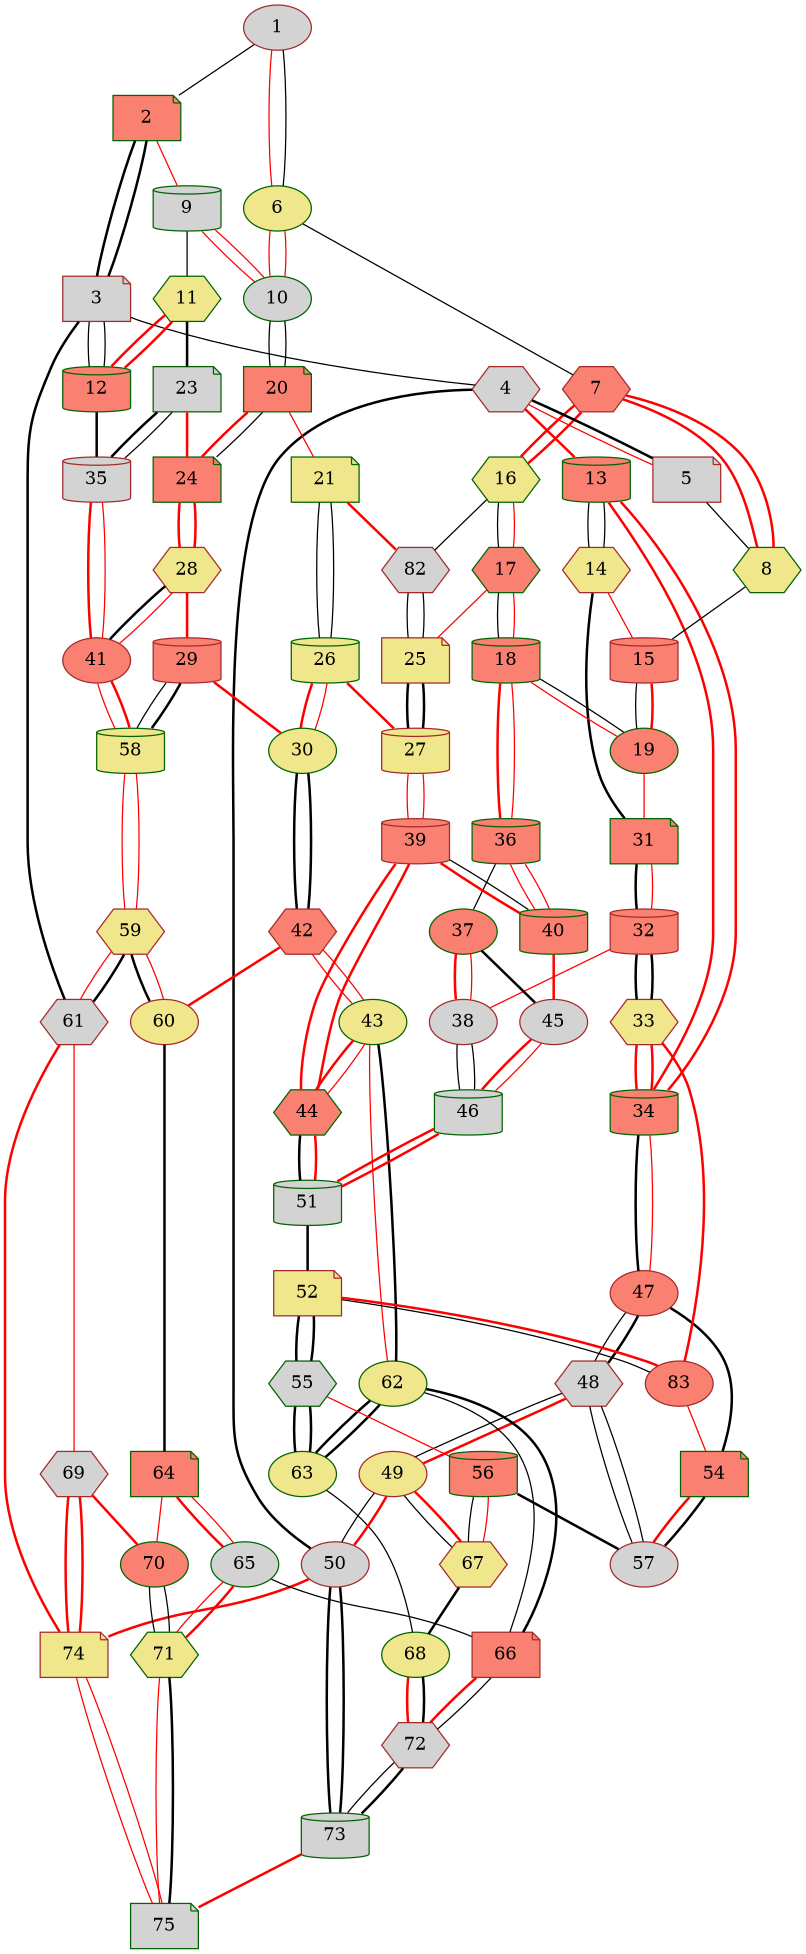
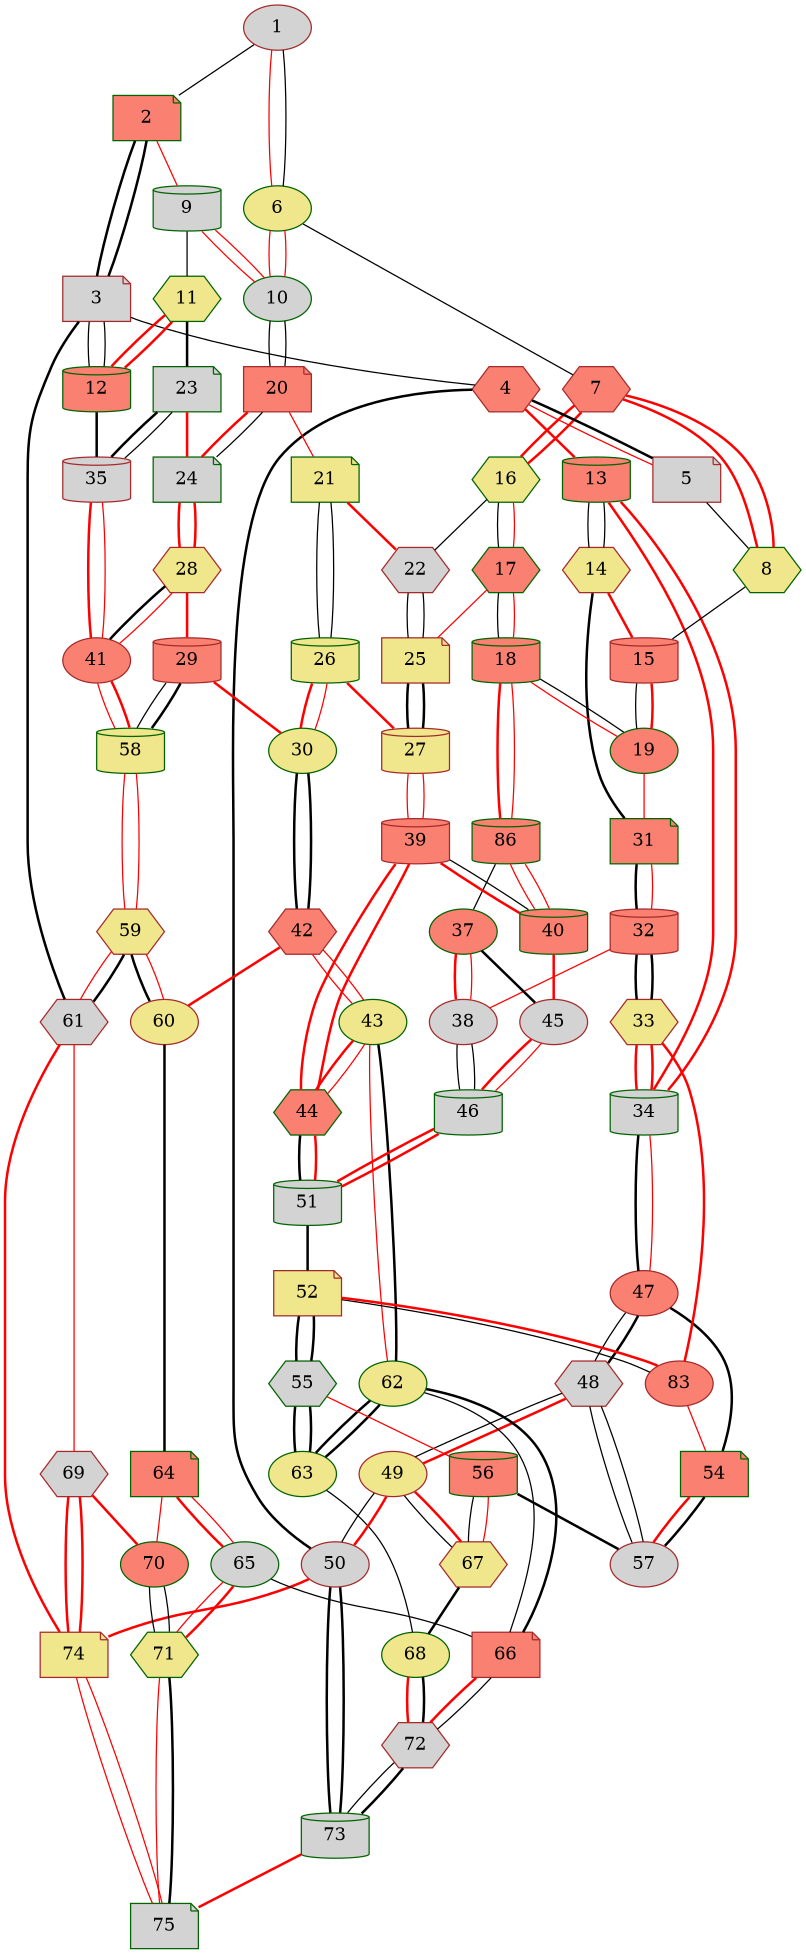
node "20": color darkgreen -> brown
node "4": fillcolor lightgrey -> salmon
node "24": fillcolor salmon -> lightgrey
node "82": label "82" -> "22"
edge "14" -- "15": style solid -> bold
node "36": label "36" -> "86"
node "34": fillcolor salmon -> lightgrey
